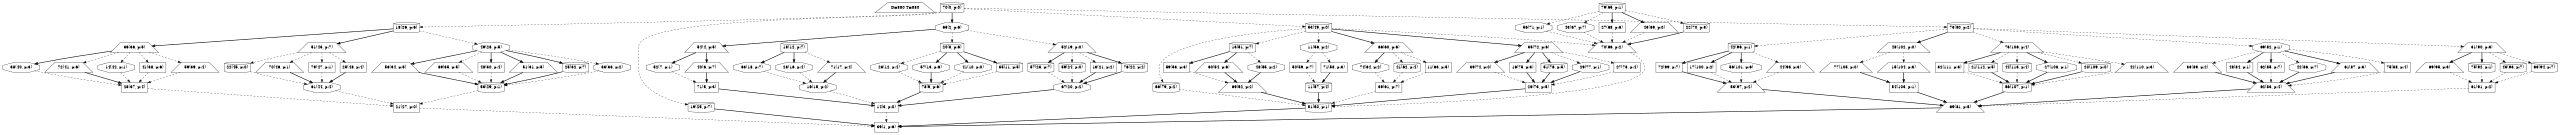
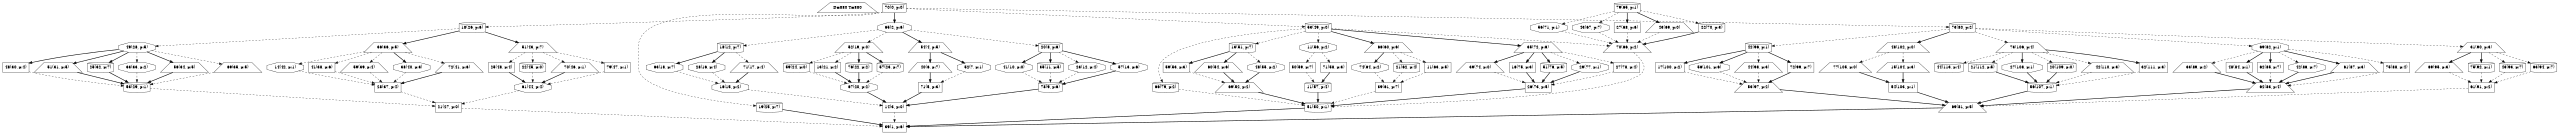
edge "65(2, p:6)" -> "18(12, p:7)": added
edge "44(113, p:4)" -> "56(107, p:1)": removed
